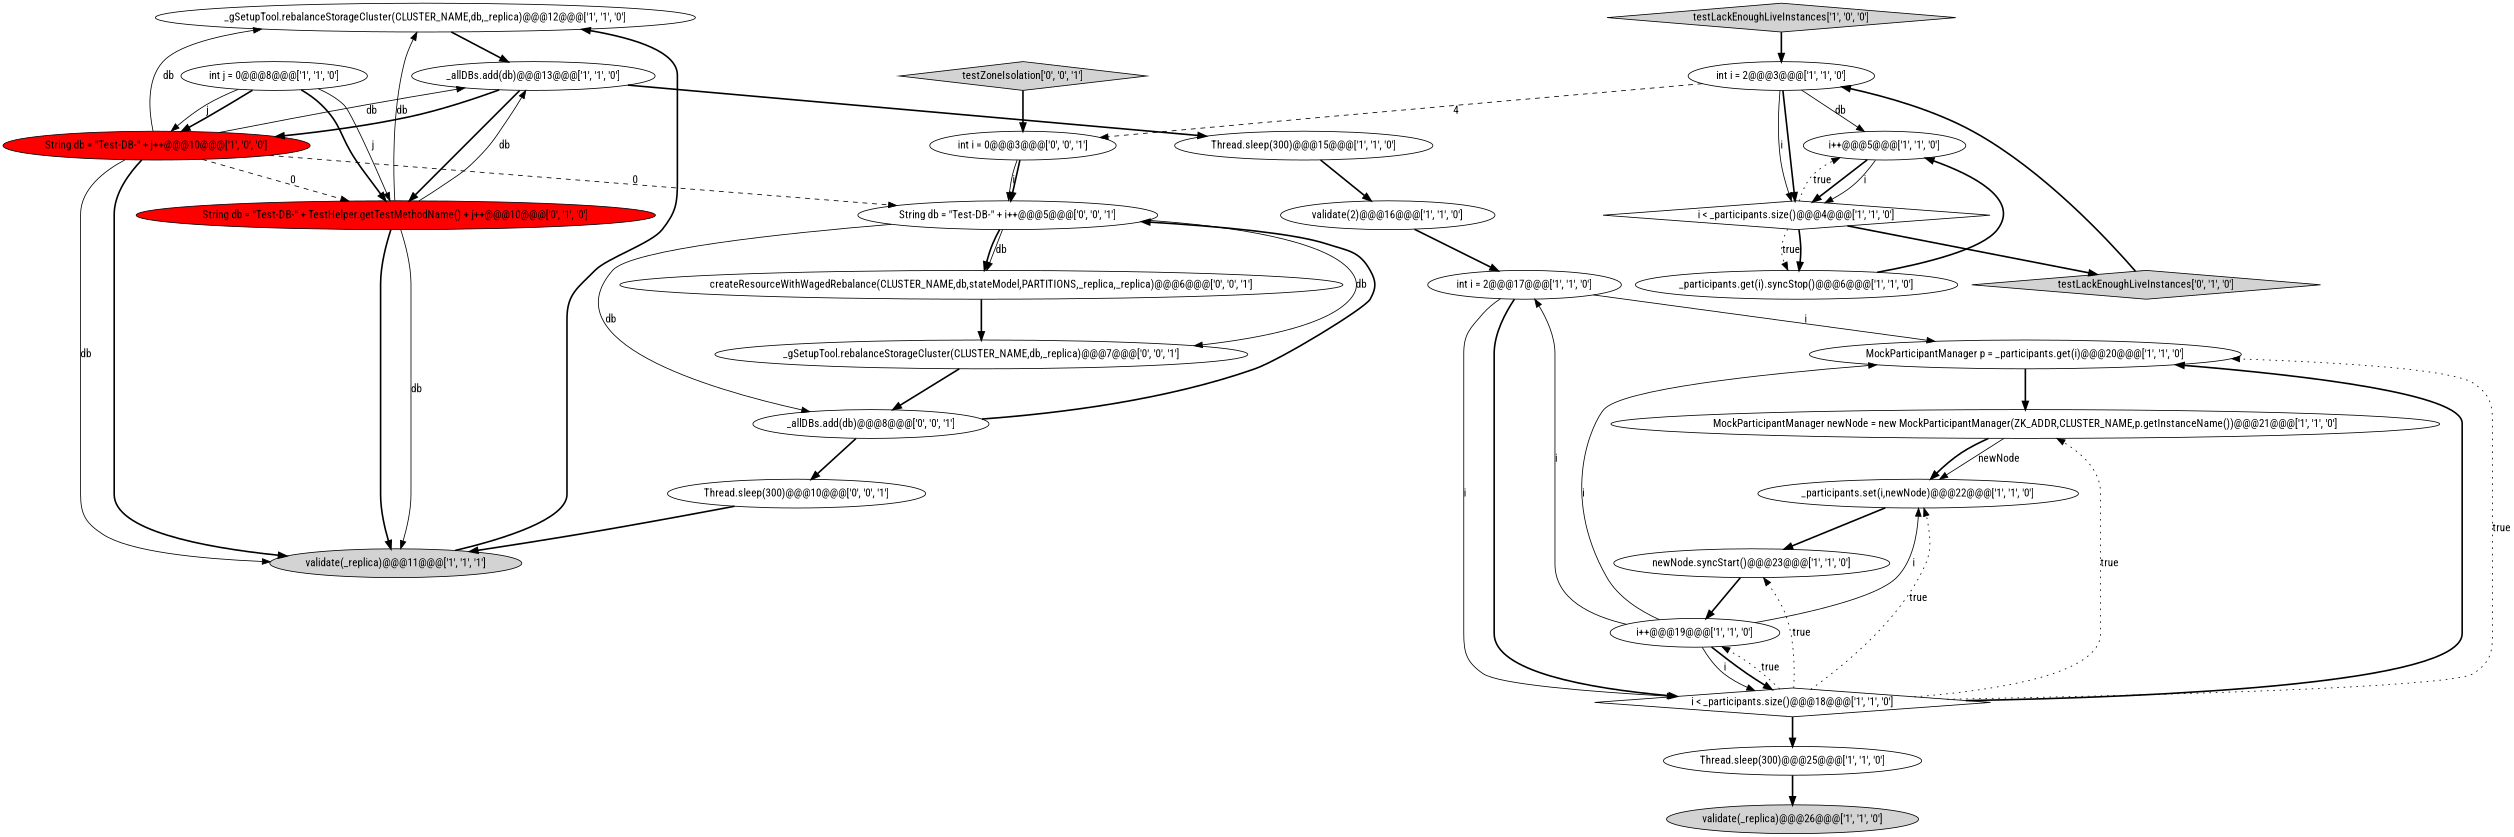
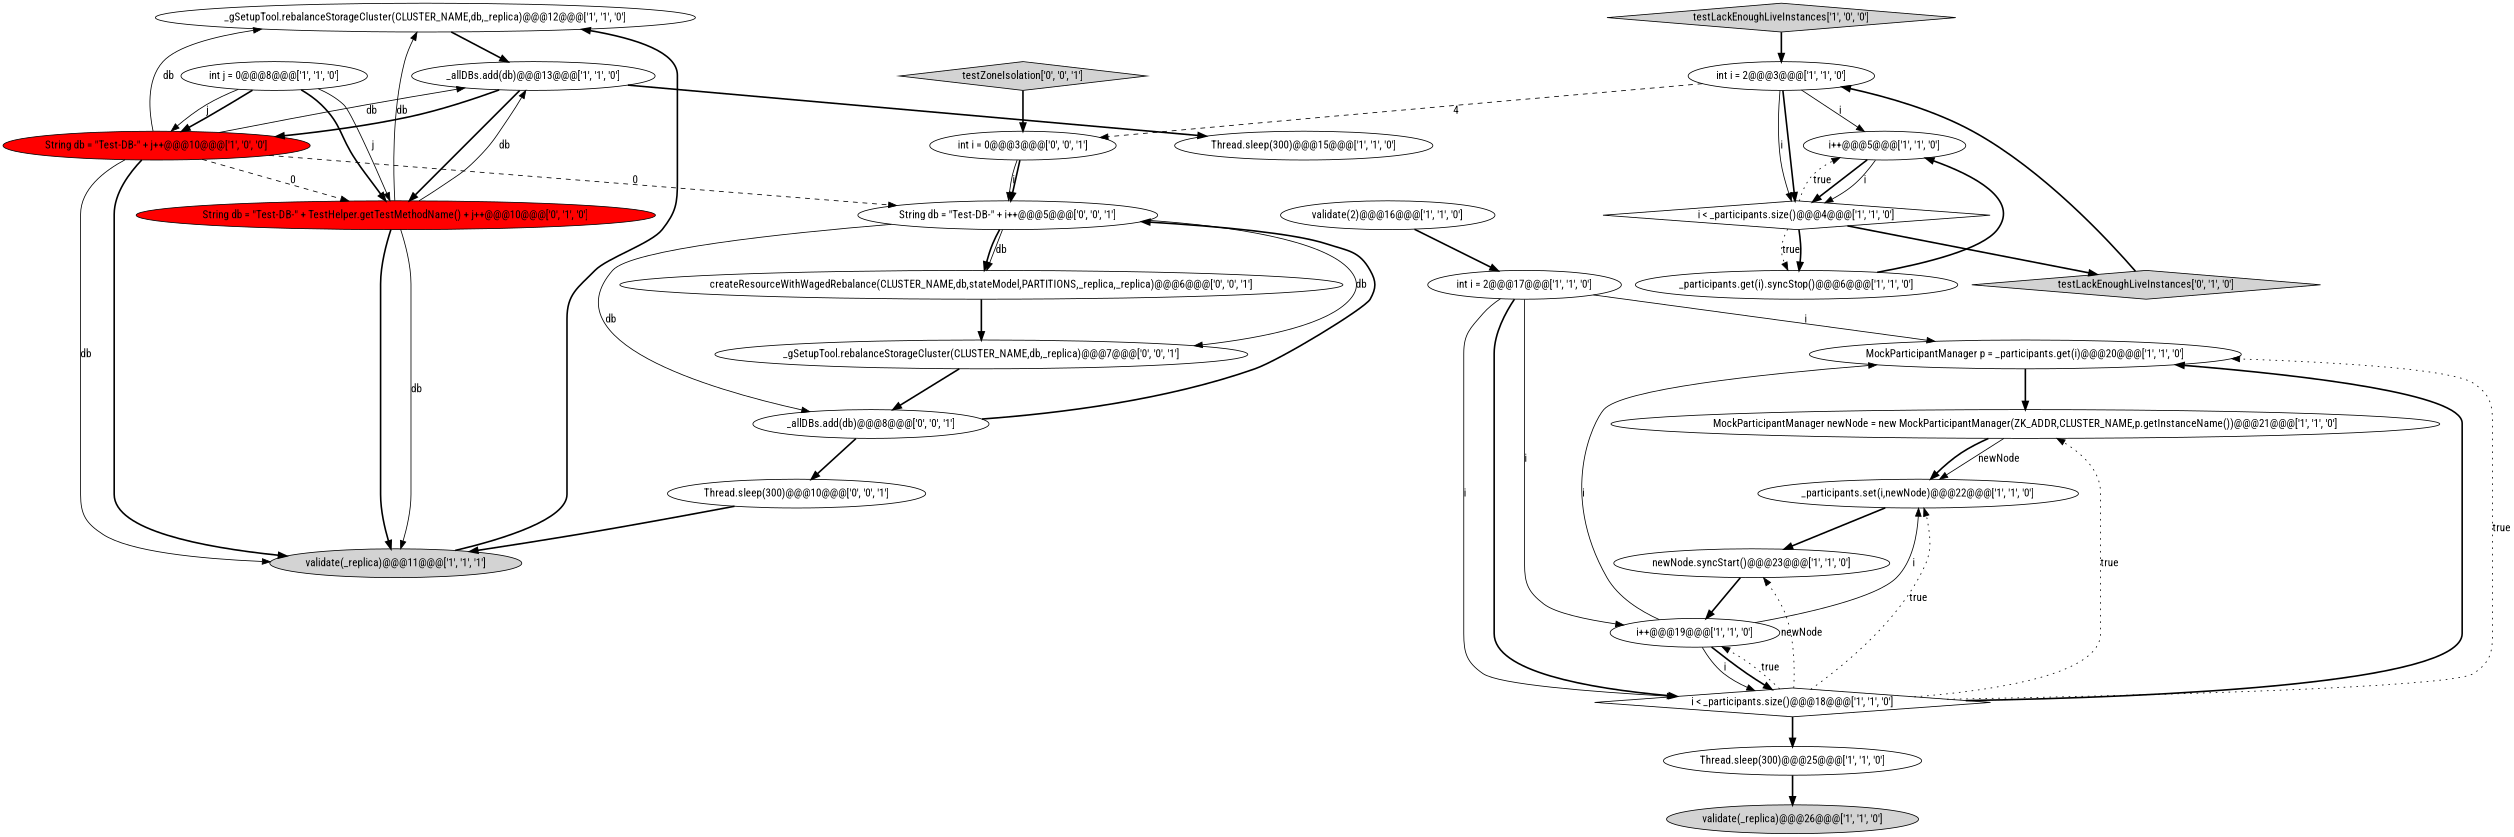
edge "int i = 2@@@3@@@['1', '1', '0']" -> "i++@@@5@@@['1', '1', '0']": label "db" -> "i"
edge "Thread.sleep(300)@@@15@@@['1', '1', '0']" -> "validate(2)@@@16@@@['1', '1', '0']": removed
edge "i++@@@19@@@['1', '1', '0']" -> "int i = 2@@@17@@@['1', '1', '0']": reversed
edge "i < _participants.size()@@@18@@@['1', '1', '0']" -> "newNode.syncStart()@@@23@@@['1', '1', '0']": label "true" -> "newNode"
